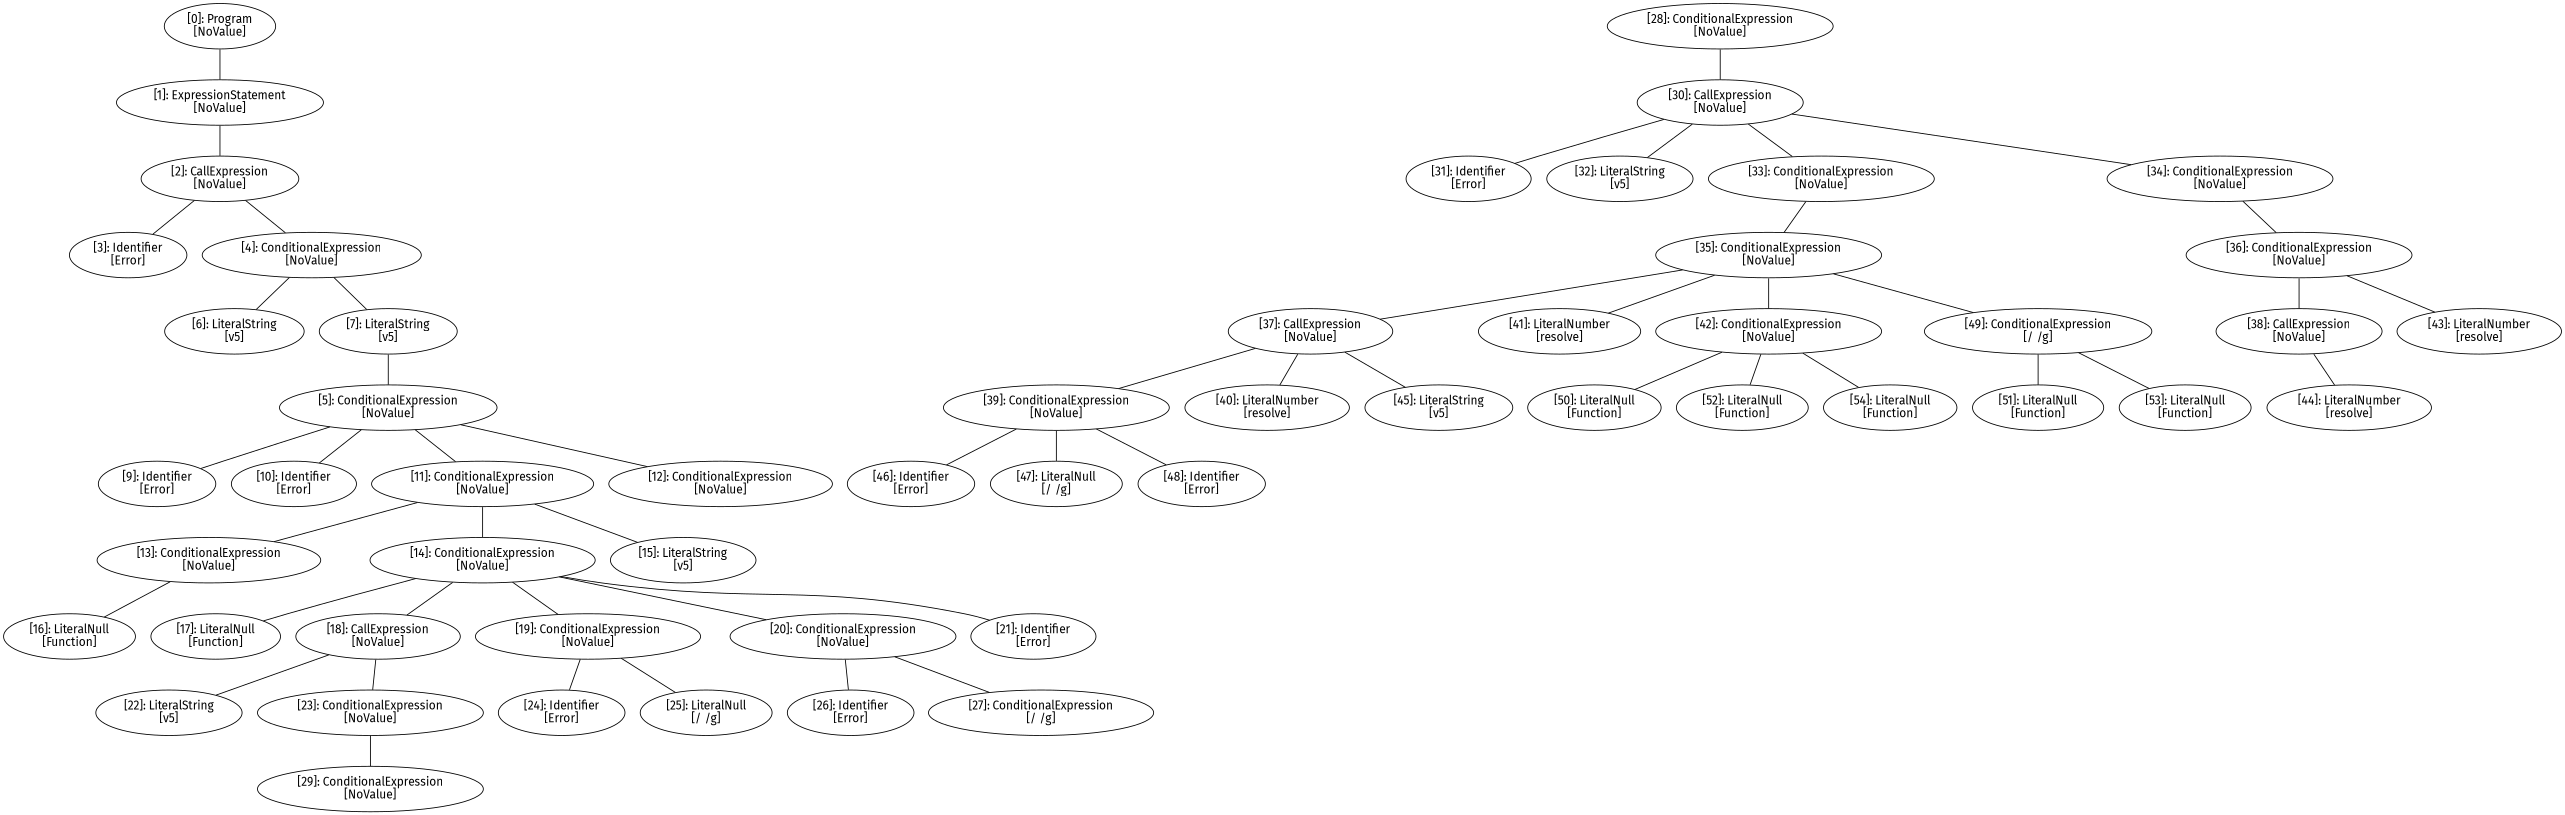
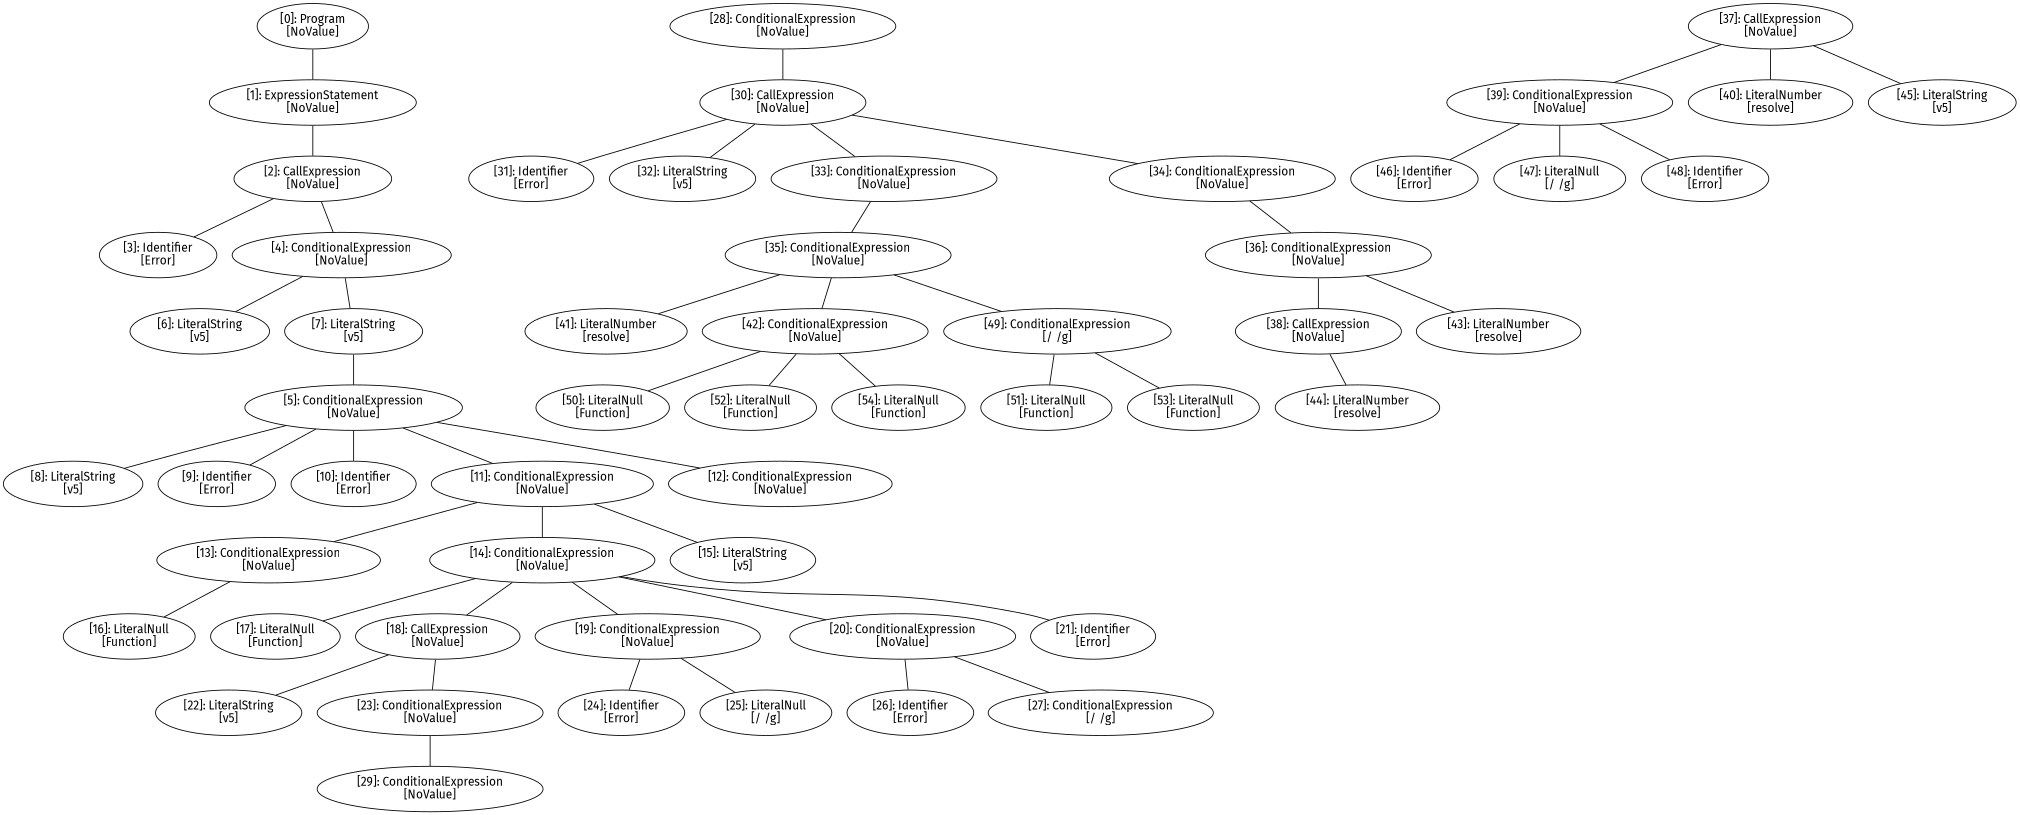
edge "[35]: ConditionalExpression [NoValue]" -- "[37]: CallExpression [NoValue]": removed
node "[8]: LiteralString [v5]": added
